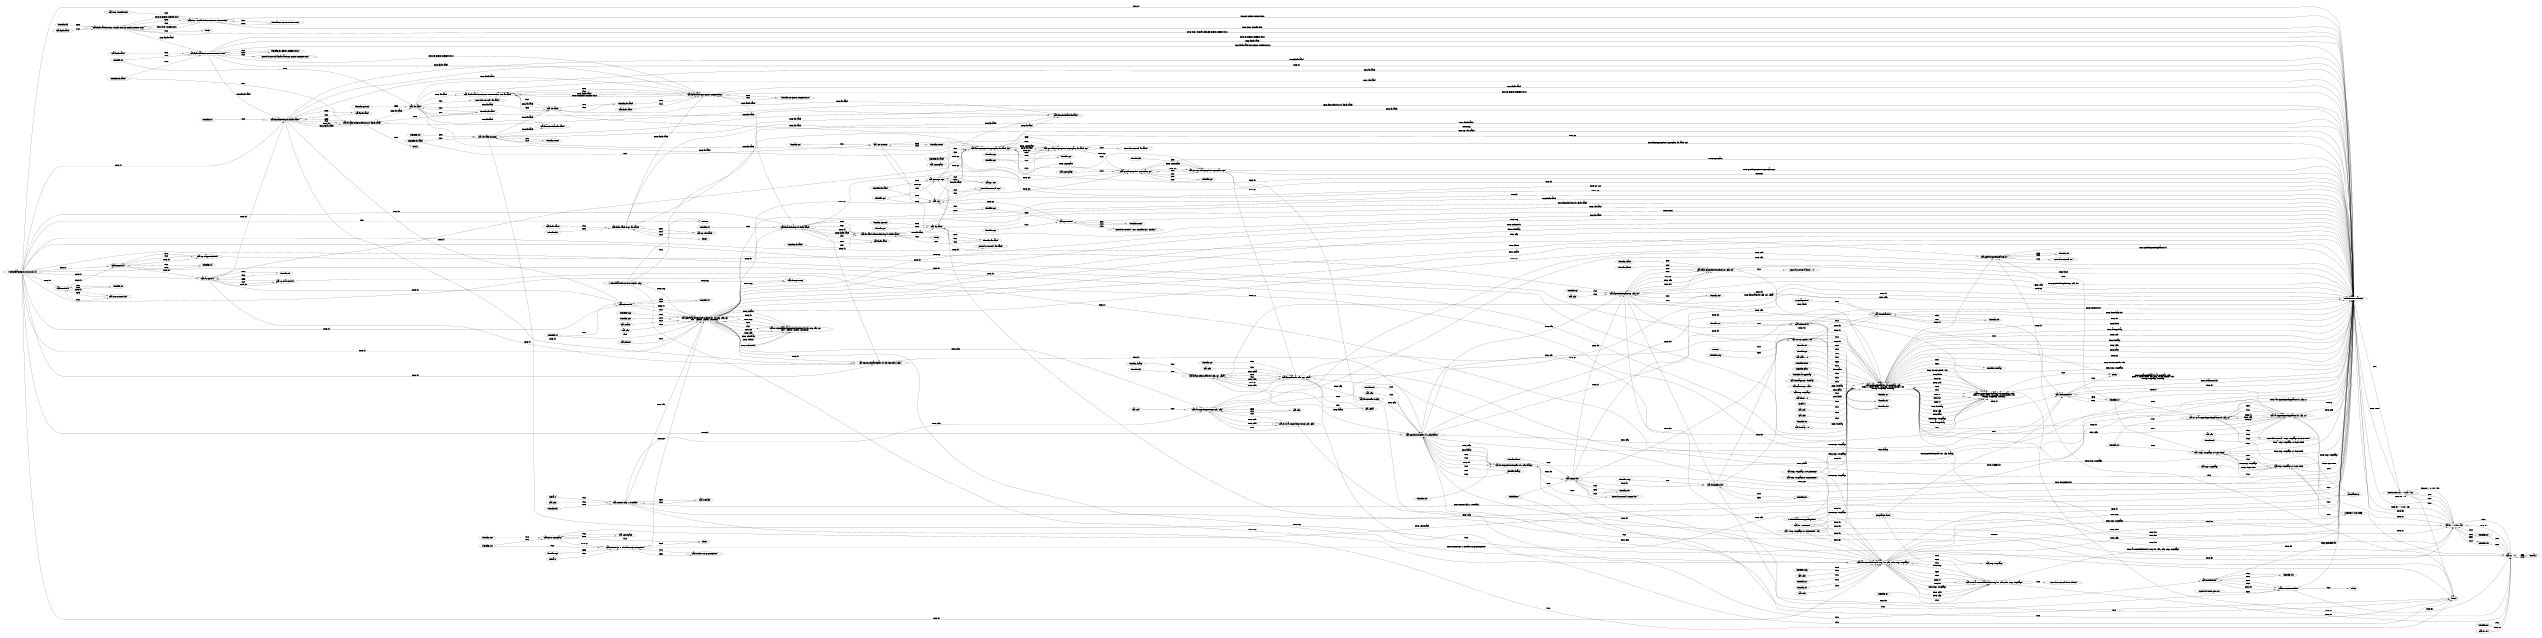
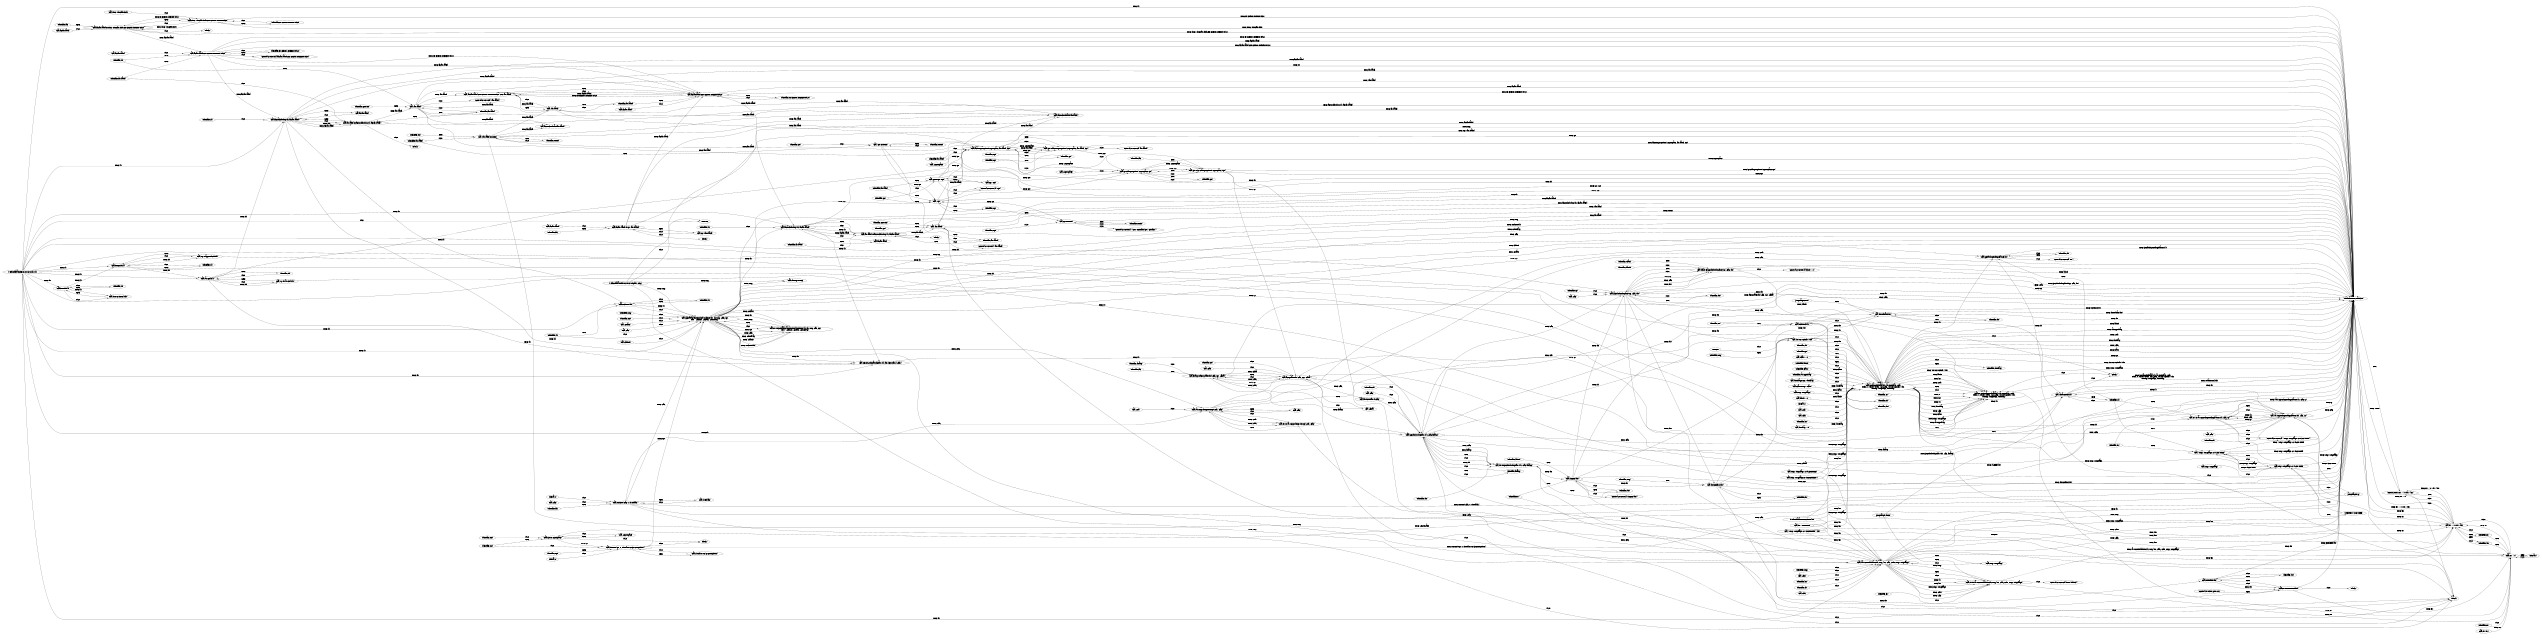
edge "(Call,raw6_sk(sk))" -> "(Call,sock_net(sk))": removed, label "DDG: sk"
node "(MethodParameterIn,pending_t len)": label "(MethodParameterIn,pending_t len)" -> "(MethodParameterIn,size_t len)"
